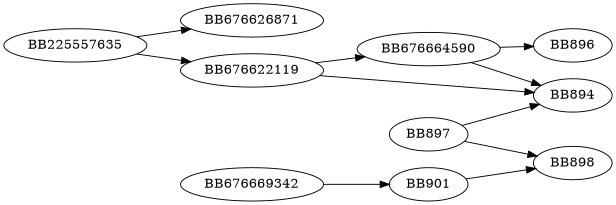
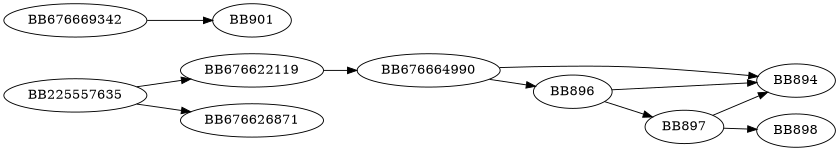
node "BB676664590": label "BB676664590" -> "BB676664990"
edge "BB676622119" -> "BB894": now "BB896" -> "BB894"
edge "BB896" -> "BB897": added
edge "BB901" -> "BB898": removed
